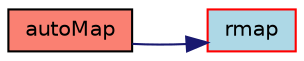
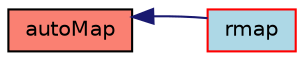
edge "autoMap" -> "rmap": reversed
